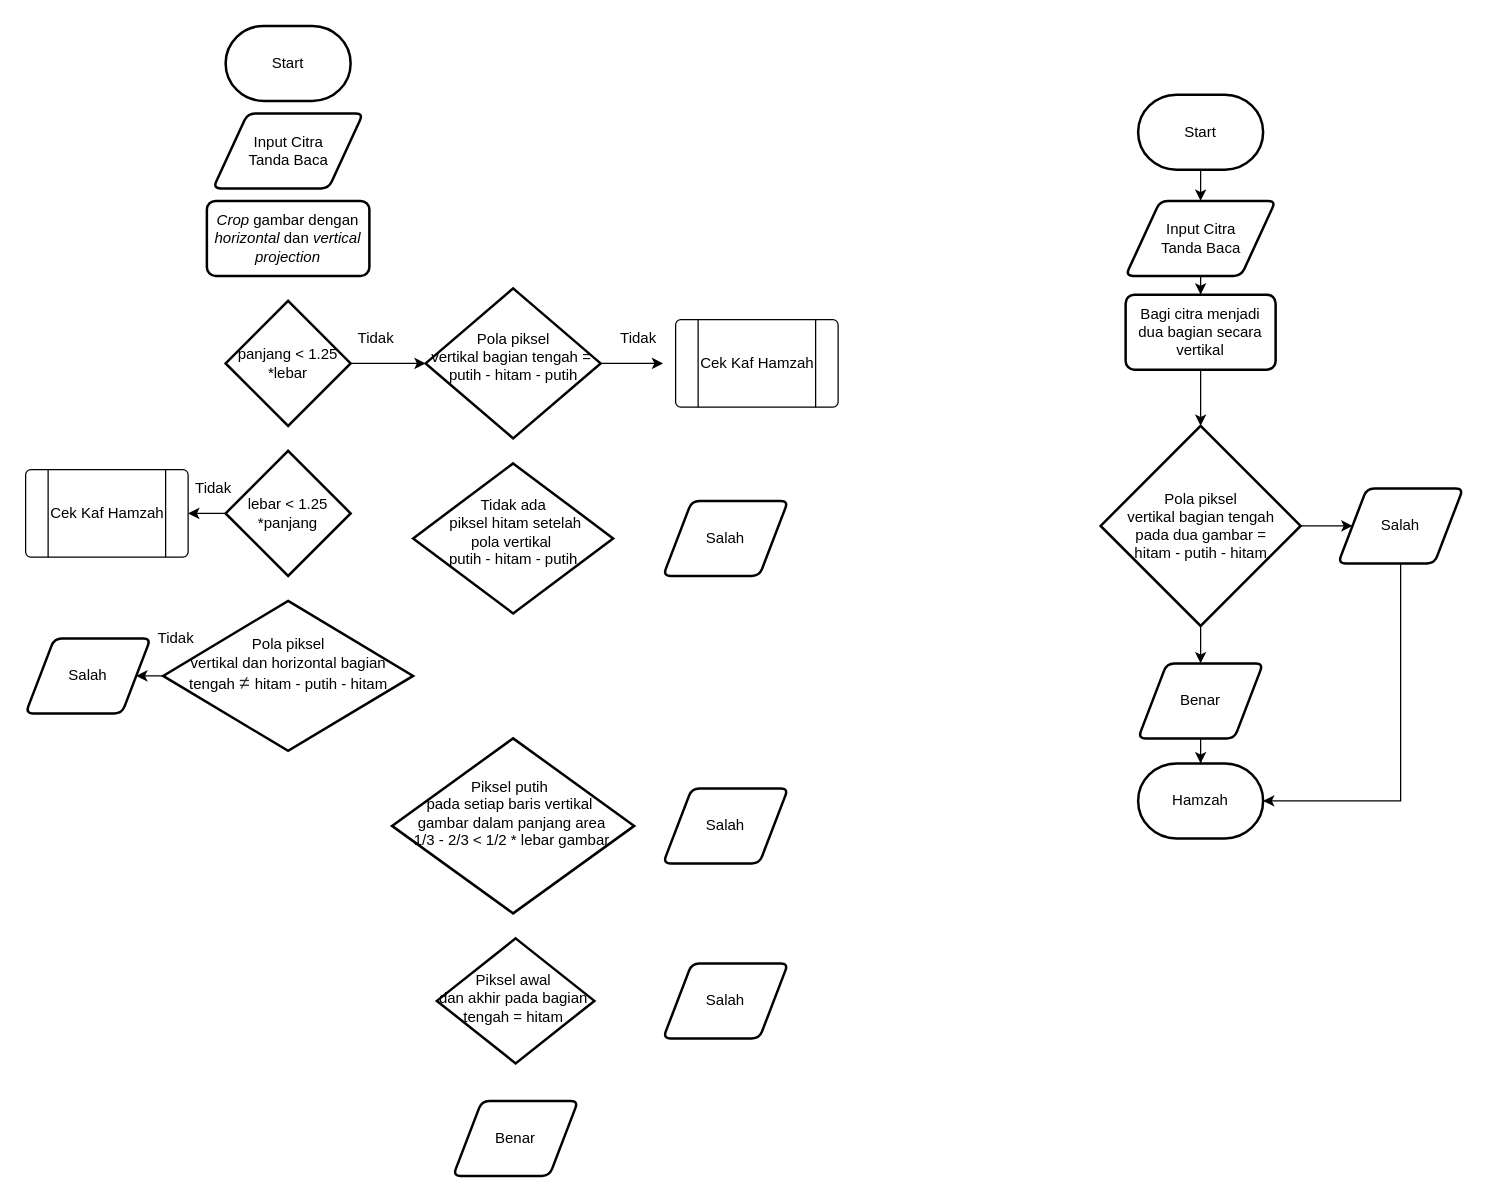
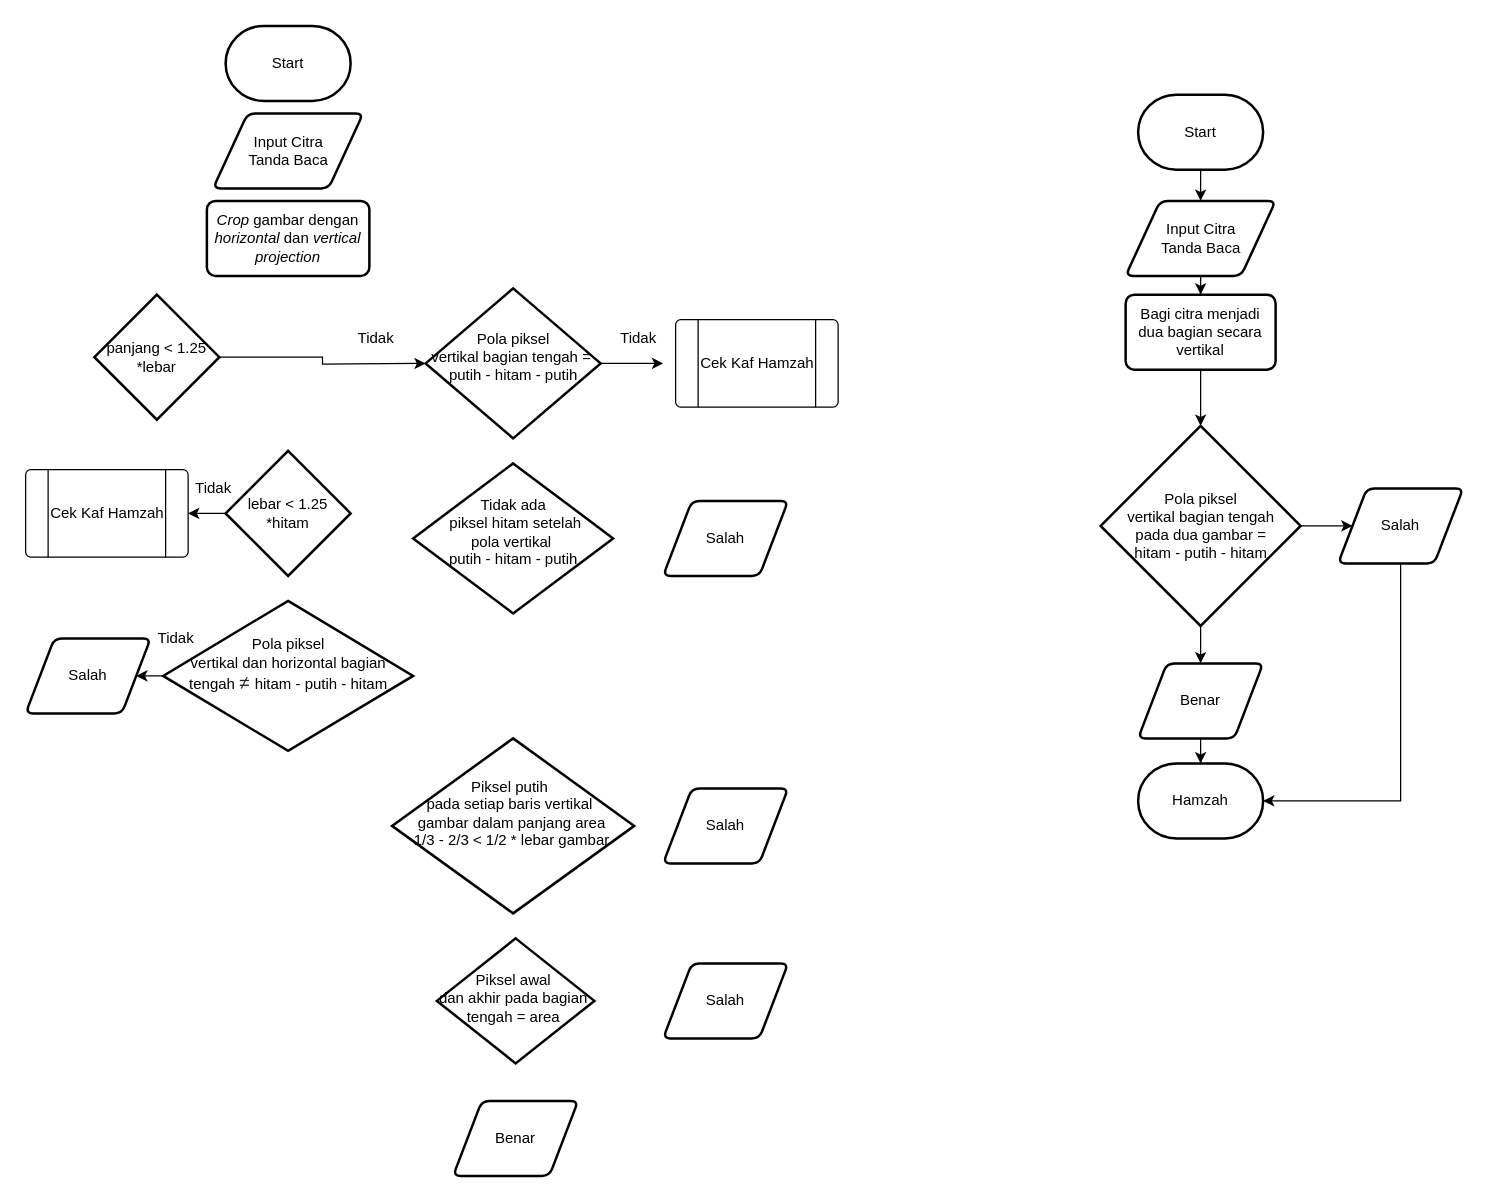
node "panjang < 1.25 *lebar": moved (288, 363) -> (157, 357)
node "lebar < 1.25 *panjang": label "lebar < 1.25 *panjang" -> "lebar < 1.25 *hitam"
node "Piksel awal dan akhir pada bagian tengah = hitam": label "Piksel awal dan akhir pada bagian tengah = hitam" -> "Piksel awal dan akhir pada bagian tengah = area"
